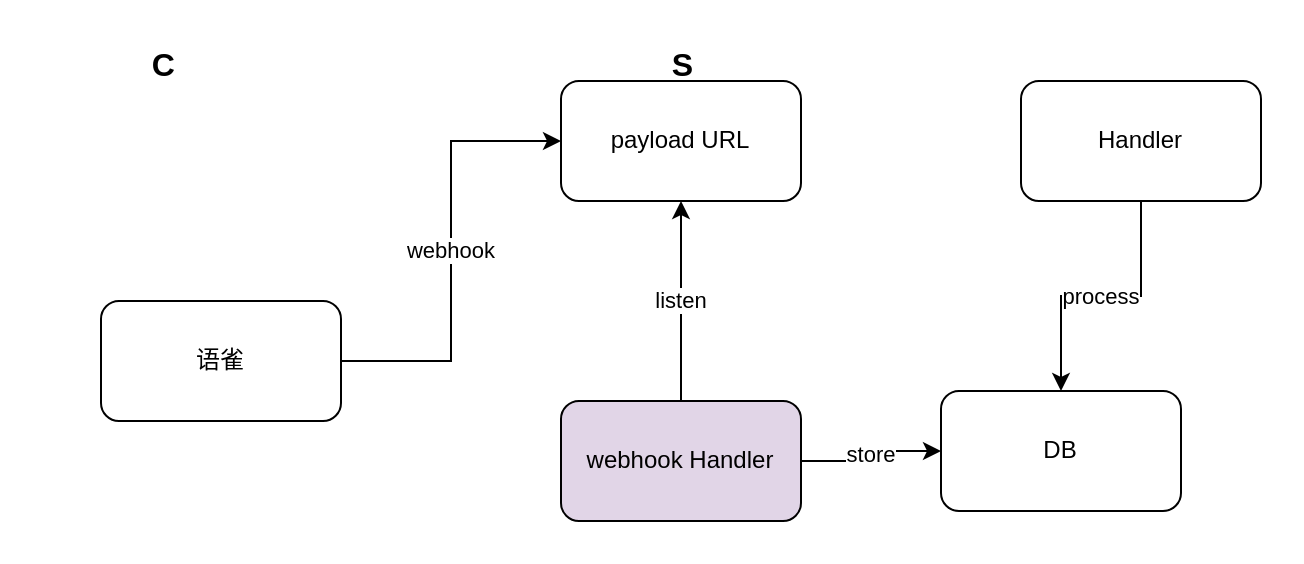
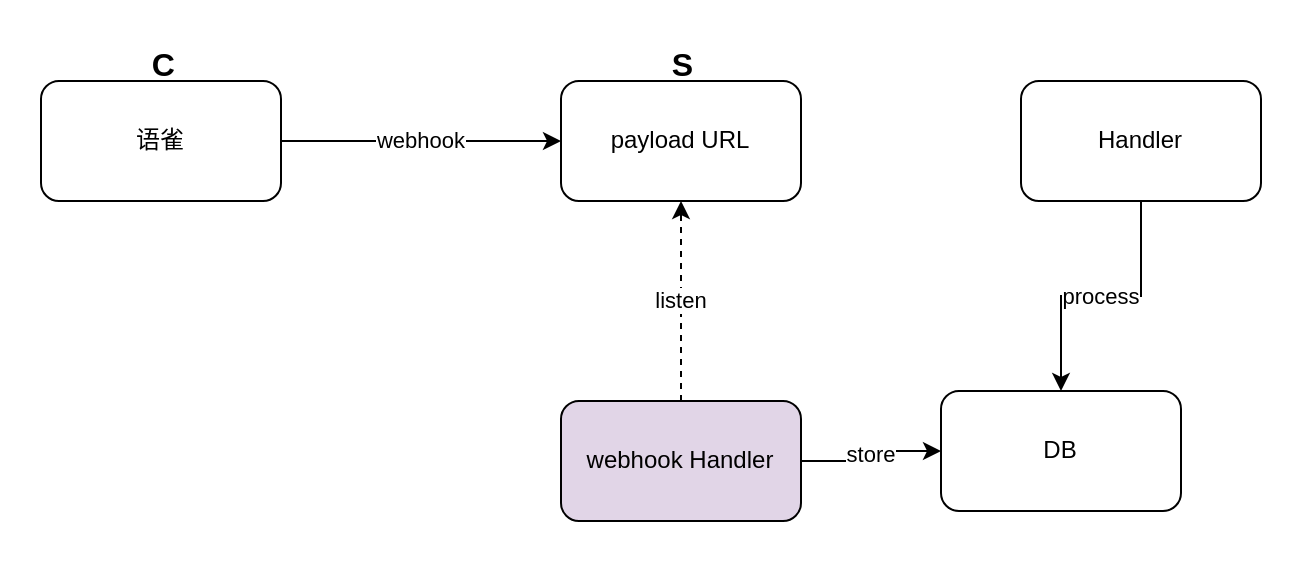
edge "webhook Handler" -> "payload URL": style solid -> dashed
node "语雀": moved (221, 361) -> (161, 141)
